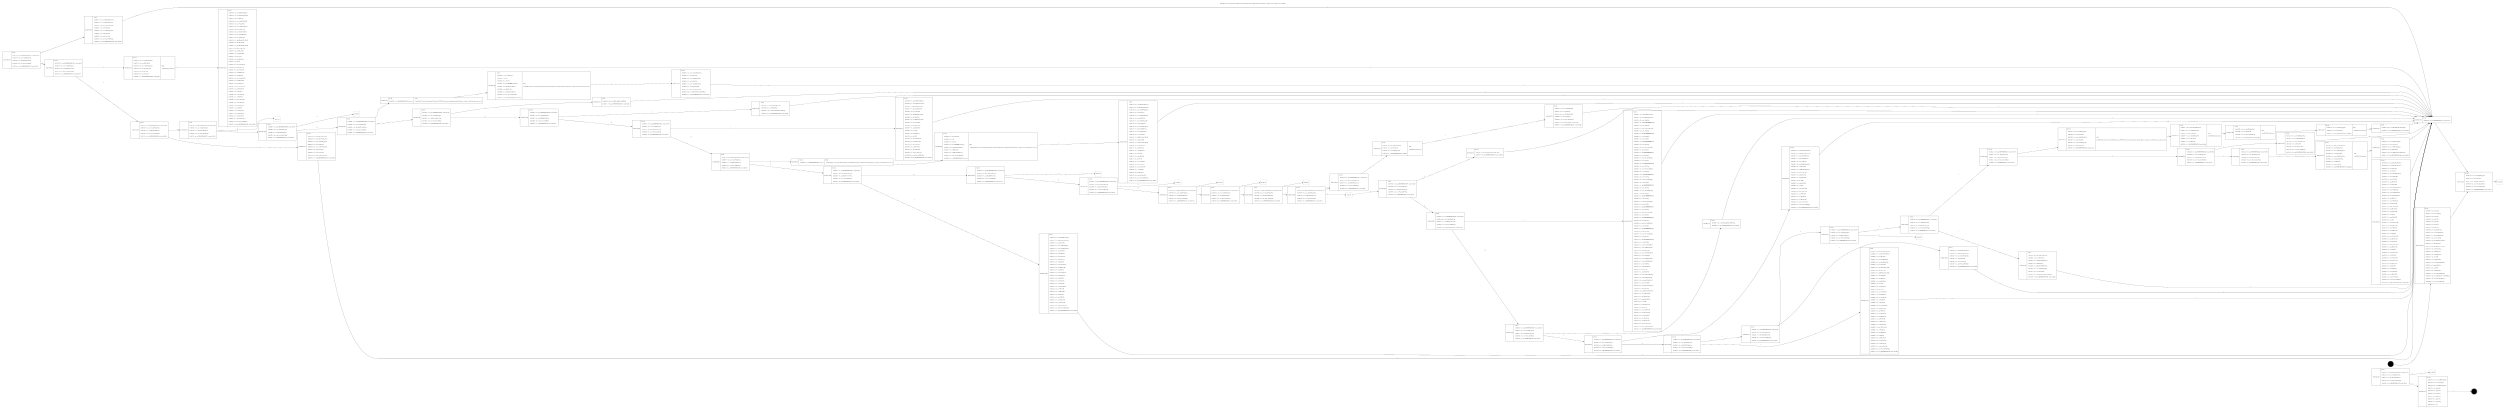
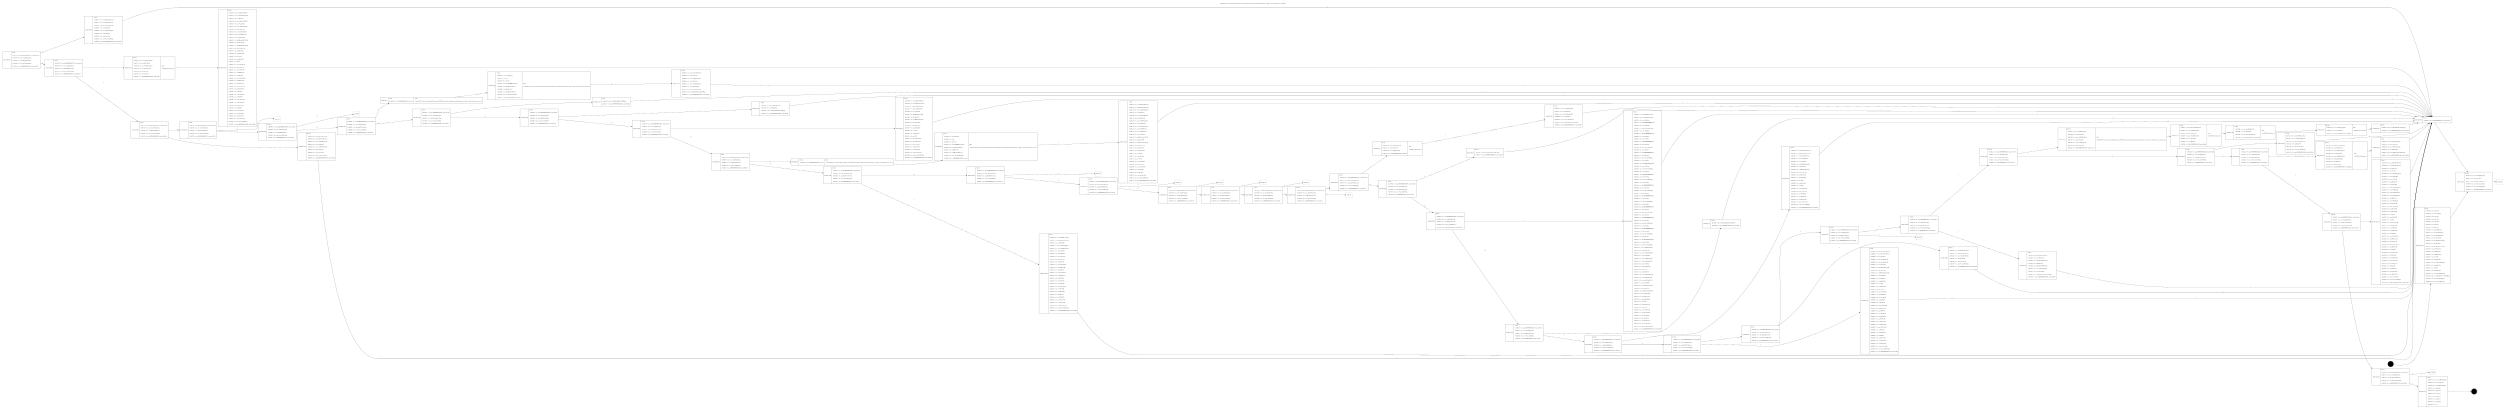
edge "0x40237c" -> "0x40198c [28]": now "0x401970 [28]" -> "0x40198c [28]"
node "0x401ac0 [28]": added
